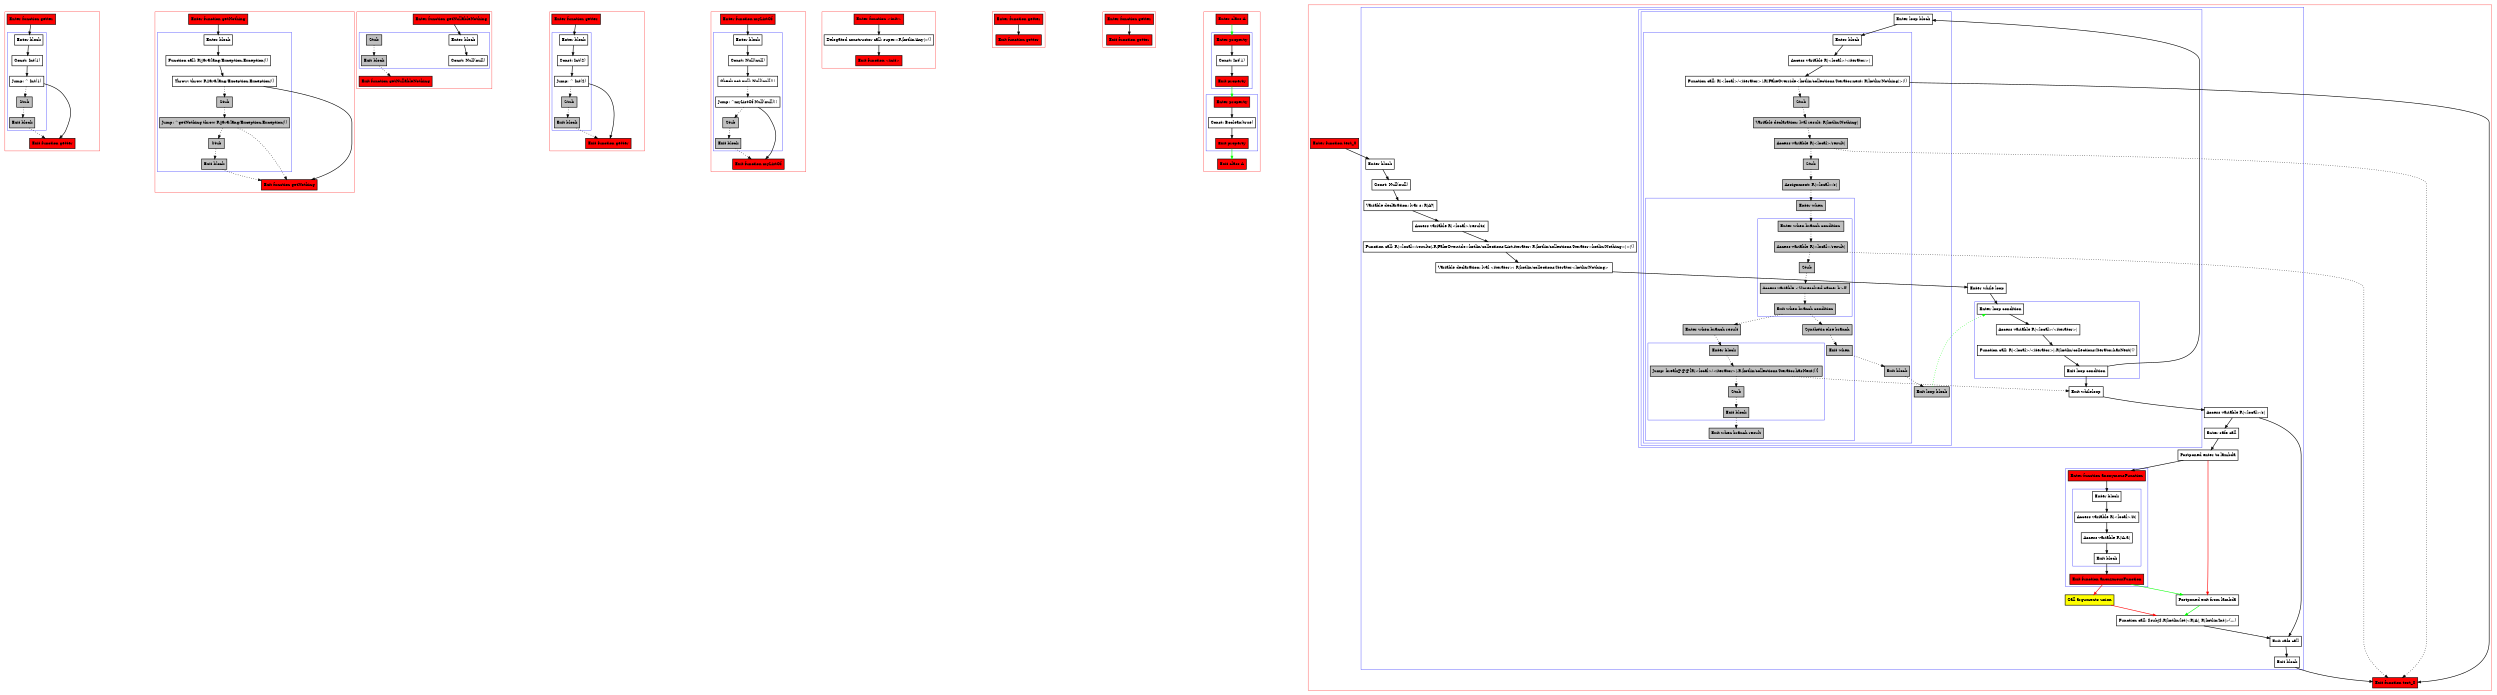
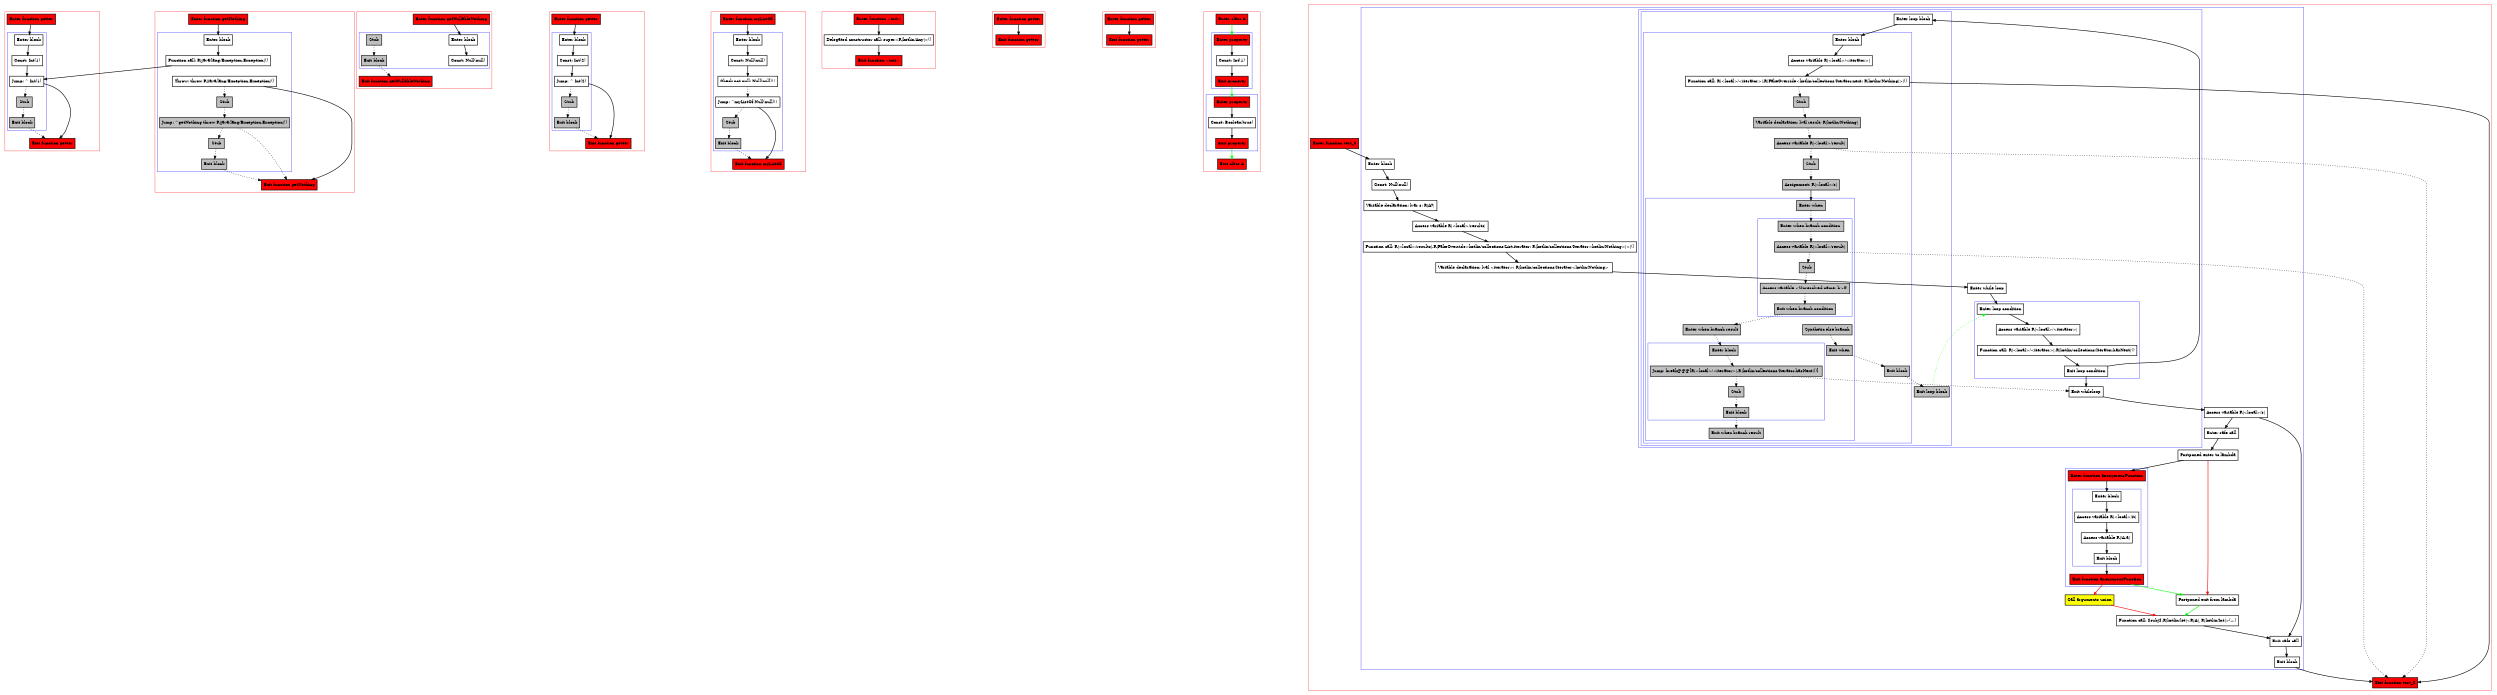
edge "Function call: R|java/lang/Exception.Exception|()" -> "Throw: throw R|java/lang/Exception.Exception|()": now "Function call: R|java/lang/Exception.Exception|()" -> "Jump: ^ Int(1)"
edge "Assignment: R|<local>/s|" -> "Enter when": style dotted -> solid
edge "Exit when branch condition" -> "Synthetic else branch": removed
